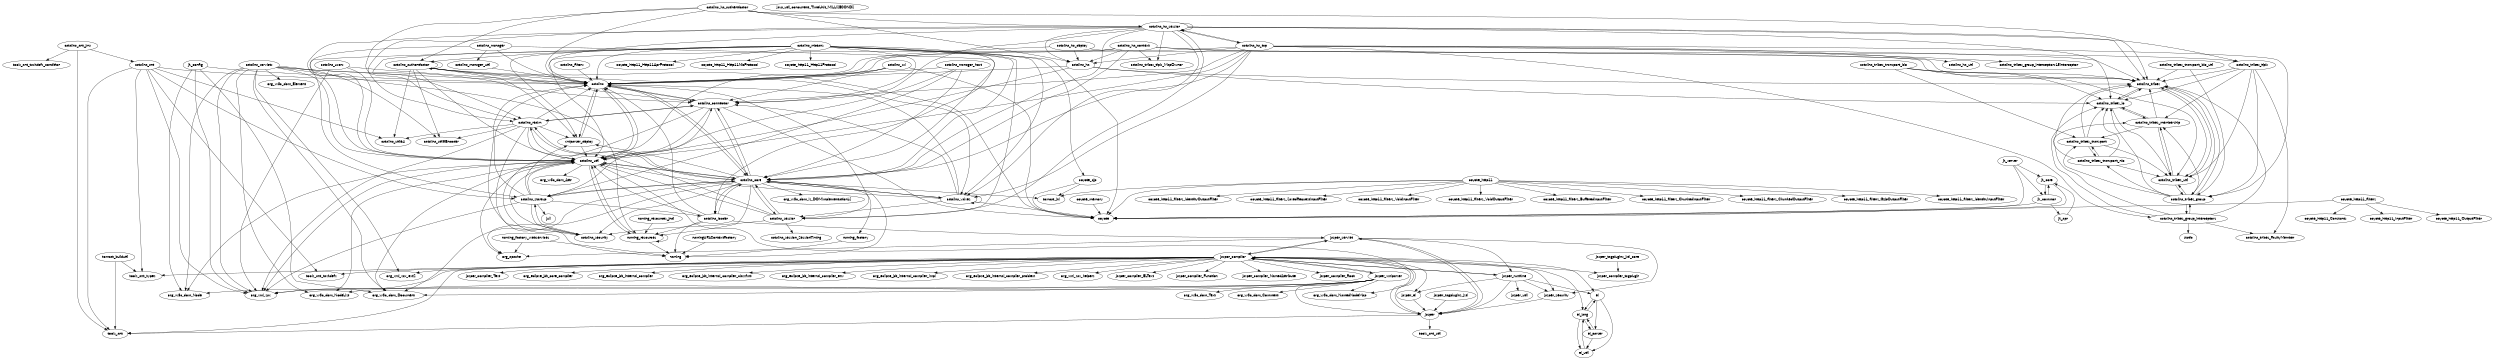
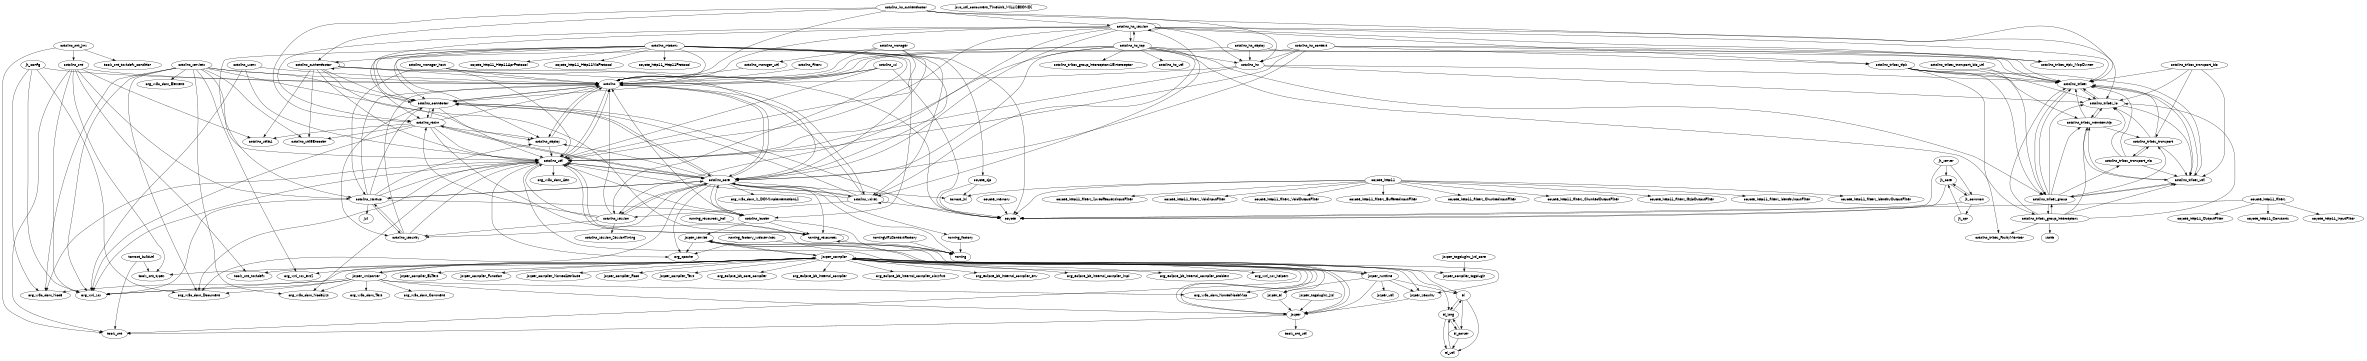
node "xmlparser_deploy": label "xmlparser_deploy" -> "catalina_deploy"
edge "catalina_tribes_group_interceptors" -> "catalina_tribes_util": added
